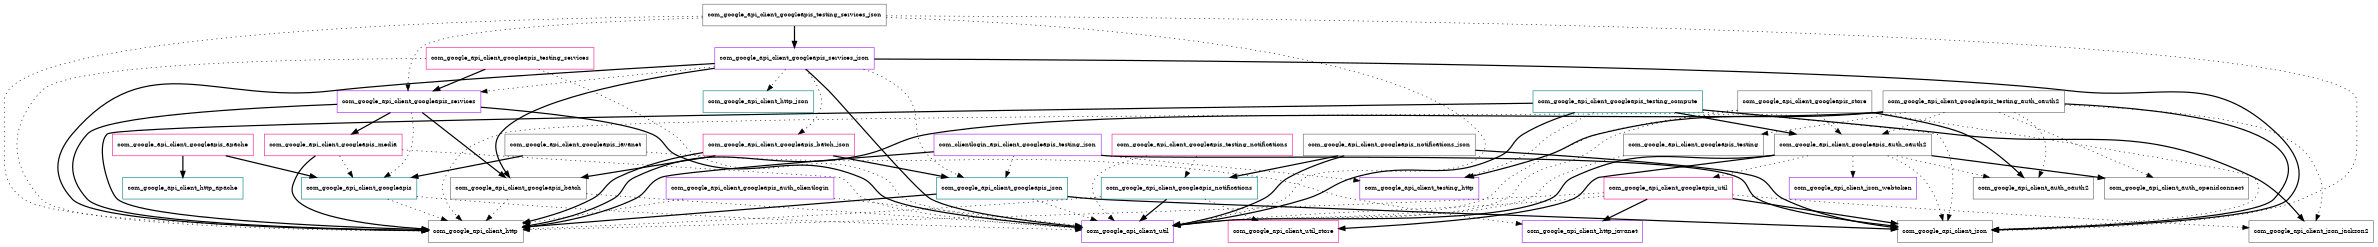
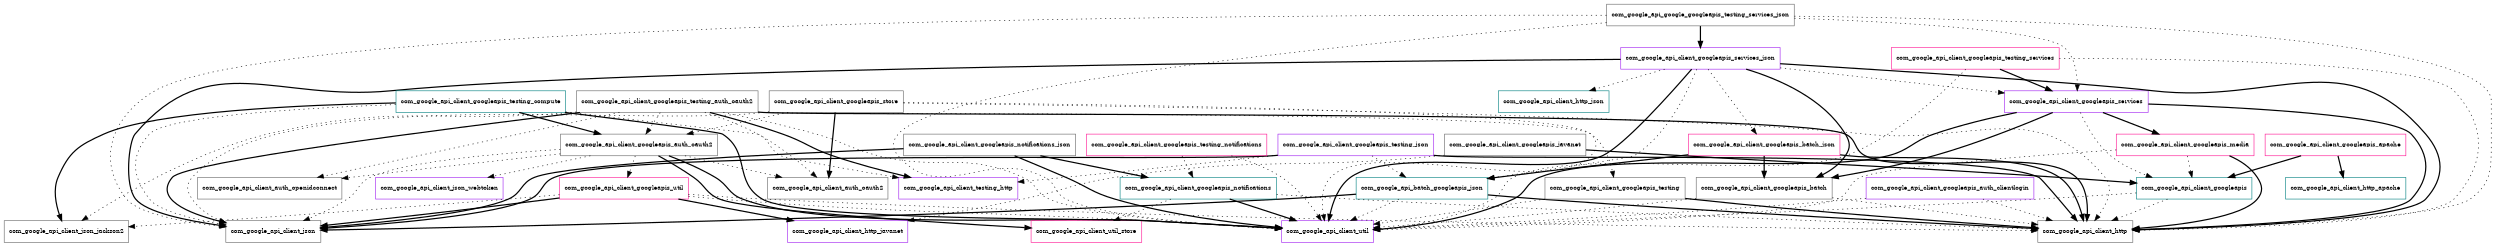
node "com_google_api_client_googleapis_testing_services_json": label "com_google_api_client_googleapis_testing_services_json" -> "com_google_api_google_googleapis_testing_services_json"
edge "com_google_api_client_googleapis_testing_compute" -> "com_google_api_client_http": now "com_google_api_client_googleapis_testing" -> "com_google_api_client_http"
node "com_clientlogin_api_client_googleapis_testing_json": label "com_clientlogin_api_client_googleapis_testing_json" -> "com_google_api_client_googleapis_testing_json"
edge "com_google_api_client_googleapis_auth_oauth2" -> "com_google_api_client_auth_openidconnect": style bold -> dotted
node "com_google_api_client_googleapis_json": label "com_google_api_client_googleapis_json" -> "com_google_api_batch_googleapis_json"
